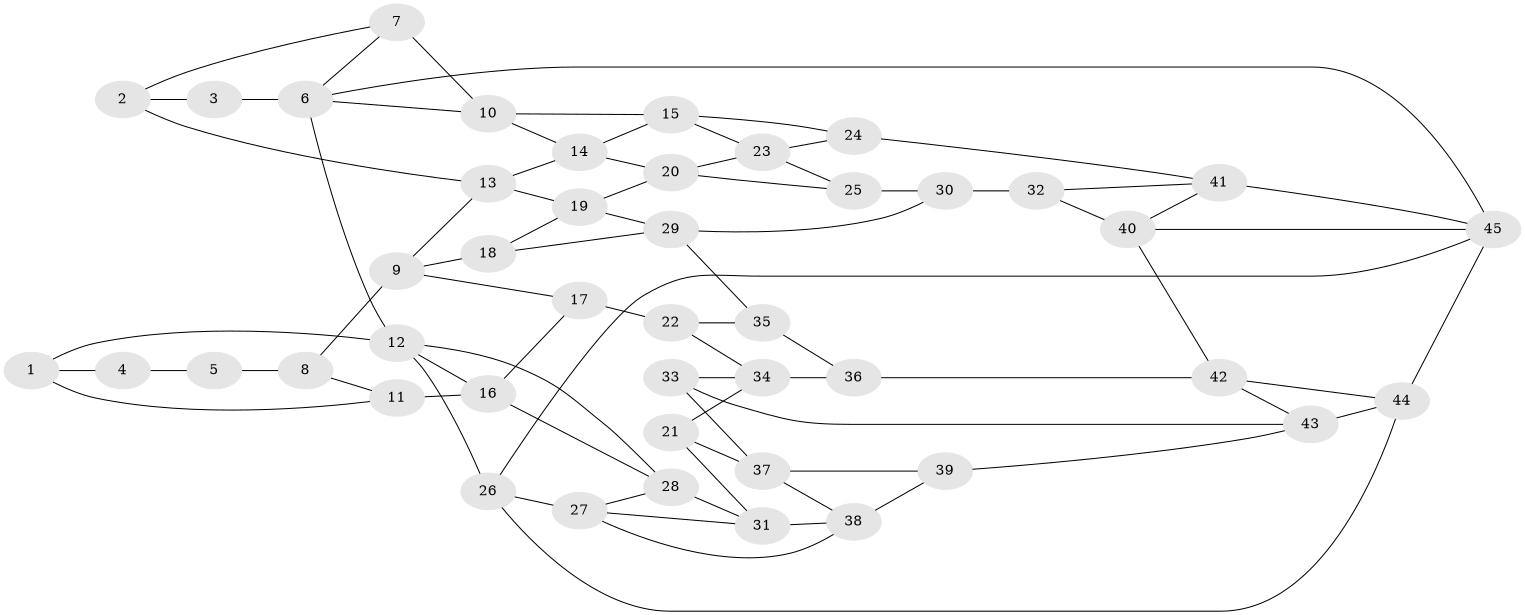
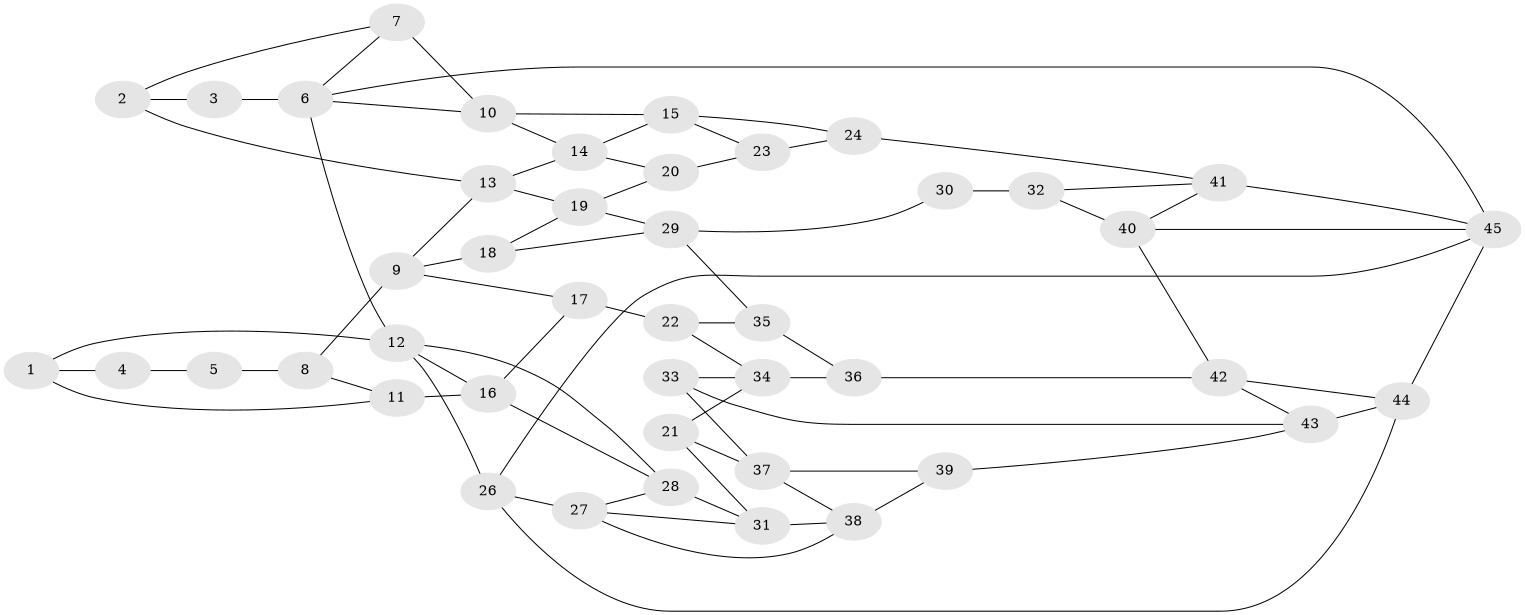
node "25": removed
